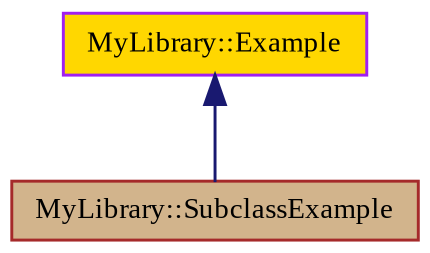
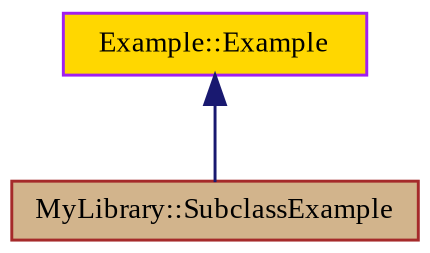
node "MyLibrary::Example": label "MyLibrary::Example" -> "Example::Example"
